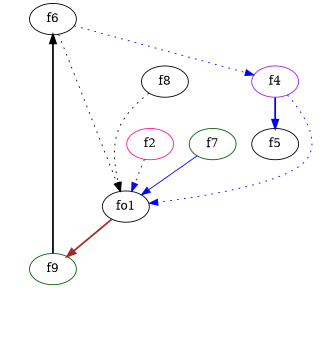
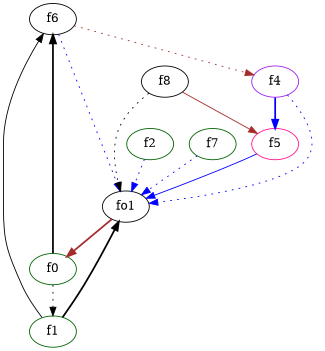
edge "f6" -> "f4": color blue -> brown
edge "f6" -> "fo1": color black -> blue
edge "f8" -> "f5": added
node "f2": color deeppink -> darkgreen
node "f5": color black -> deeppink
edge "f7" -> "fo1": style solid -> dotted
edge "f5" -> "fo1": added
node "f9": label "f9" -> "f0"
node "f1": added
